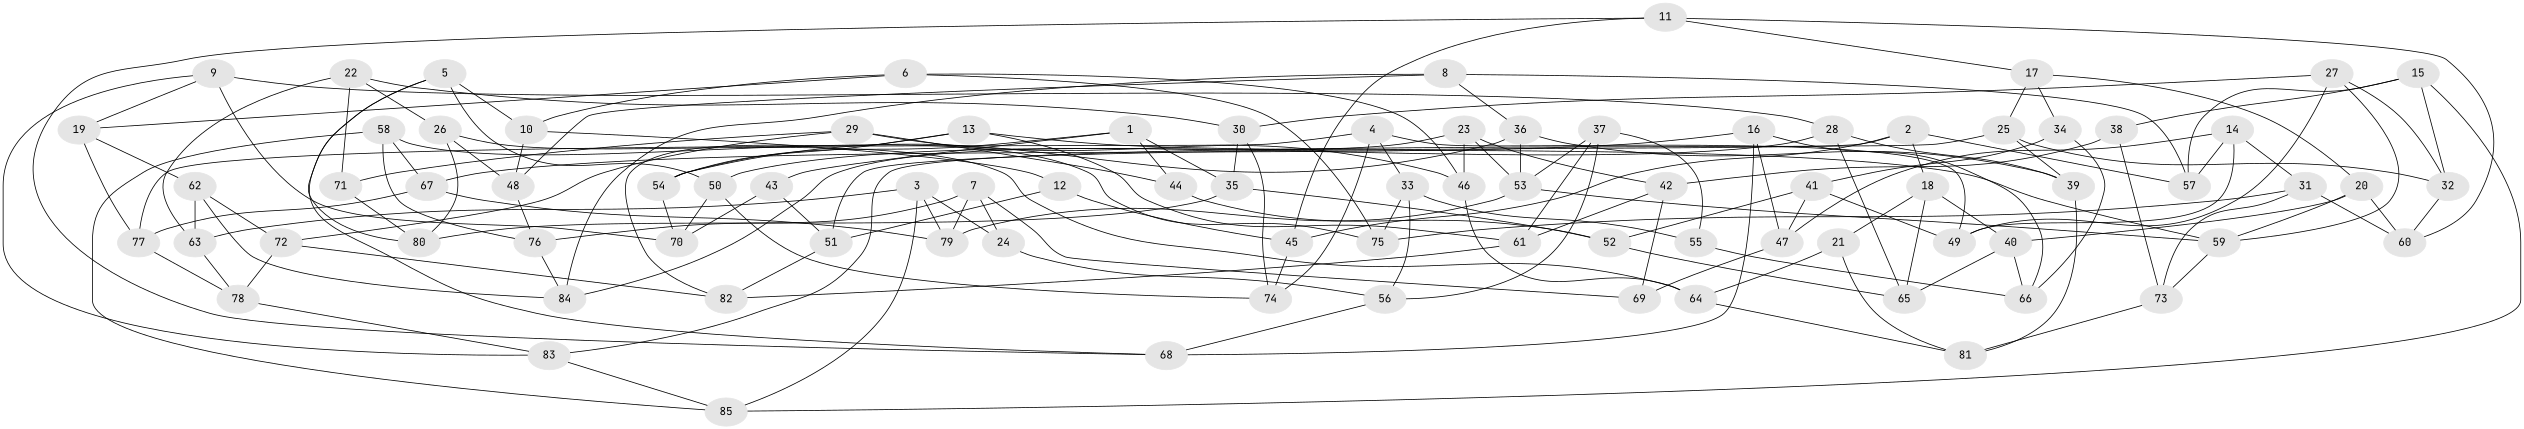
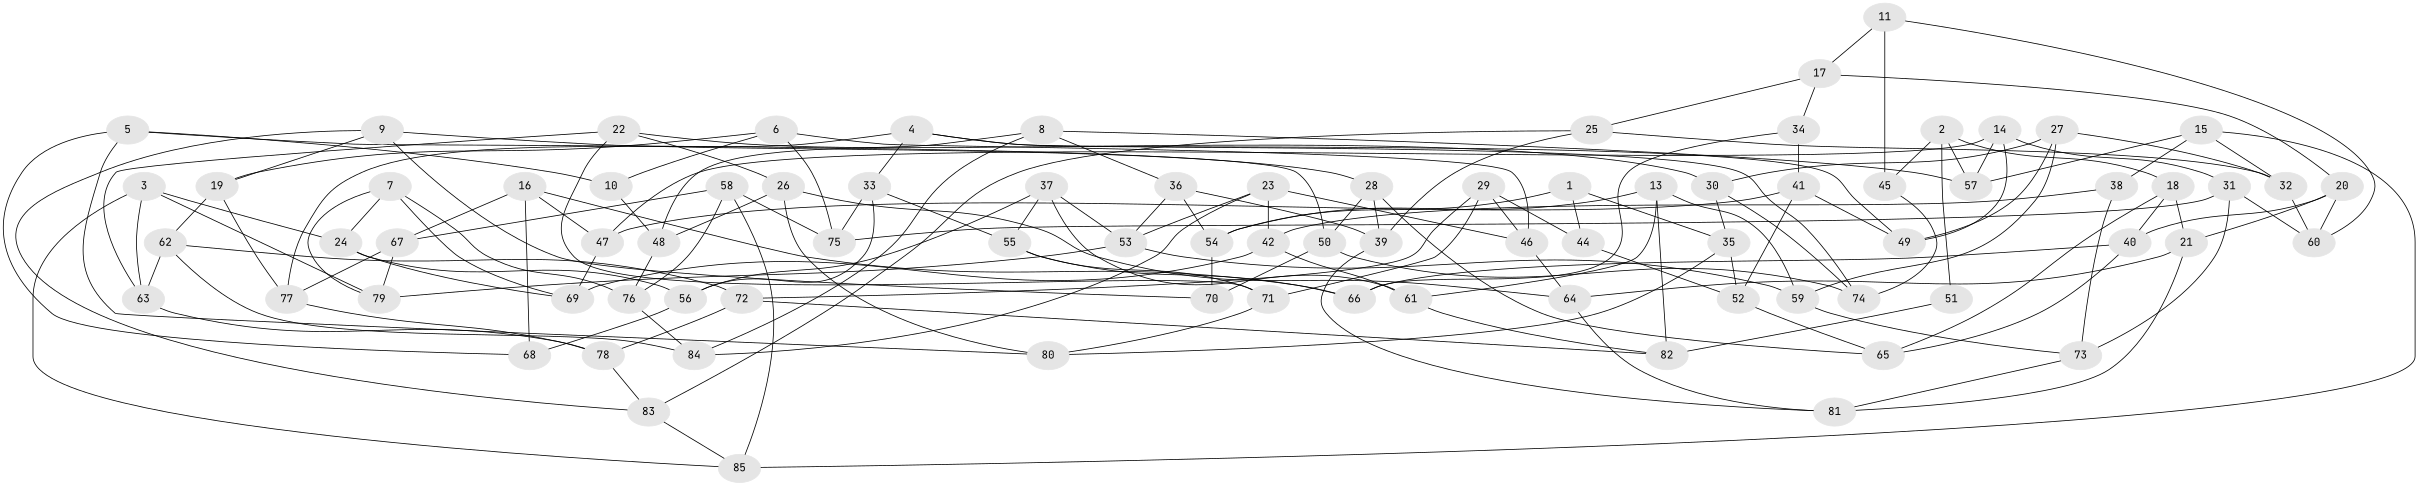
edge "11" -- "68": removed
node "43": removed
node "12": removed
edge "20" -- "59": now "20" -- "21"
edge "55" -- "71": added
edge "24" -- "69": added
